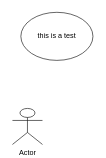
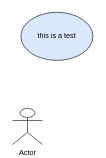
node "this is a test": fillcolor #ffffff -> #dae8fc
